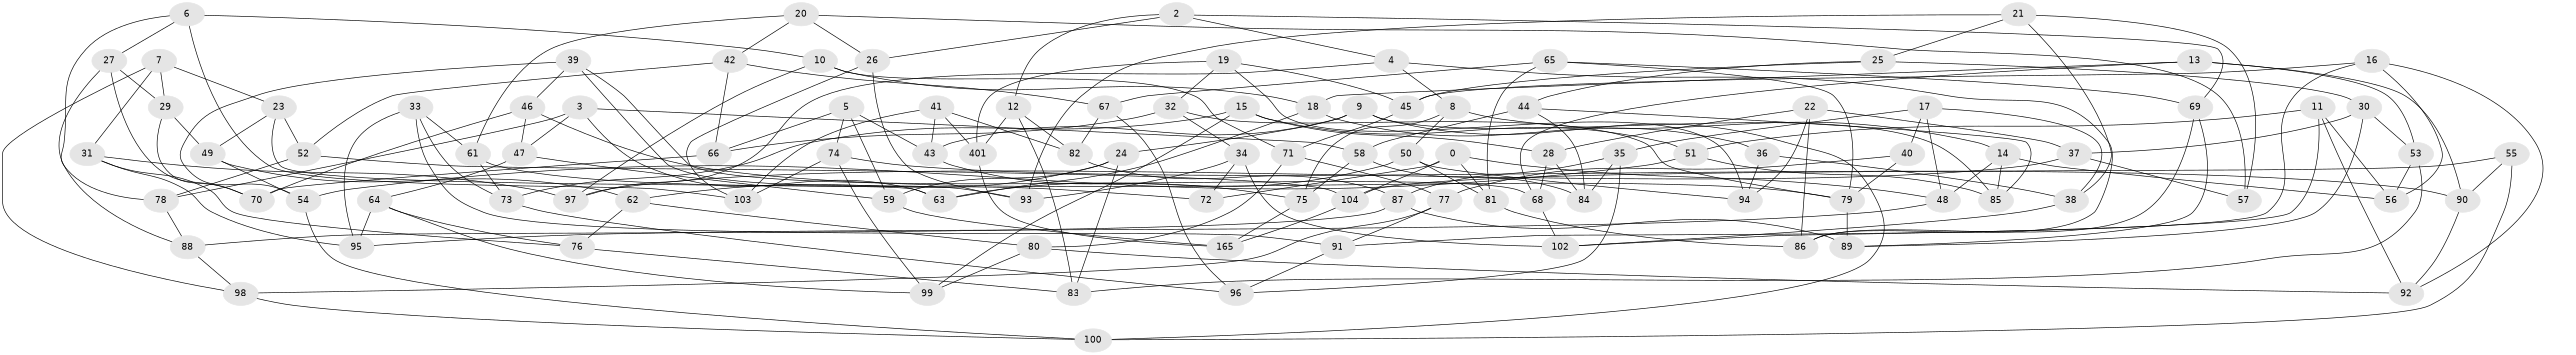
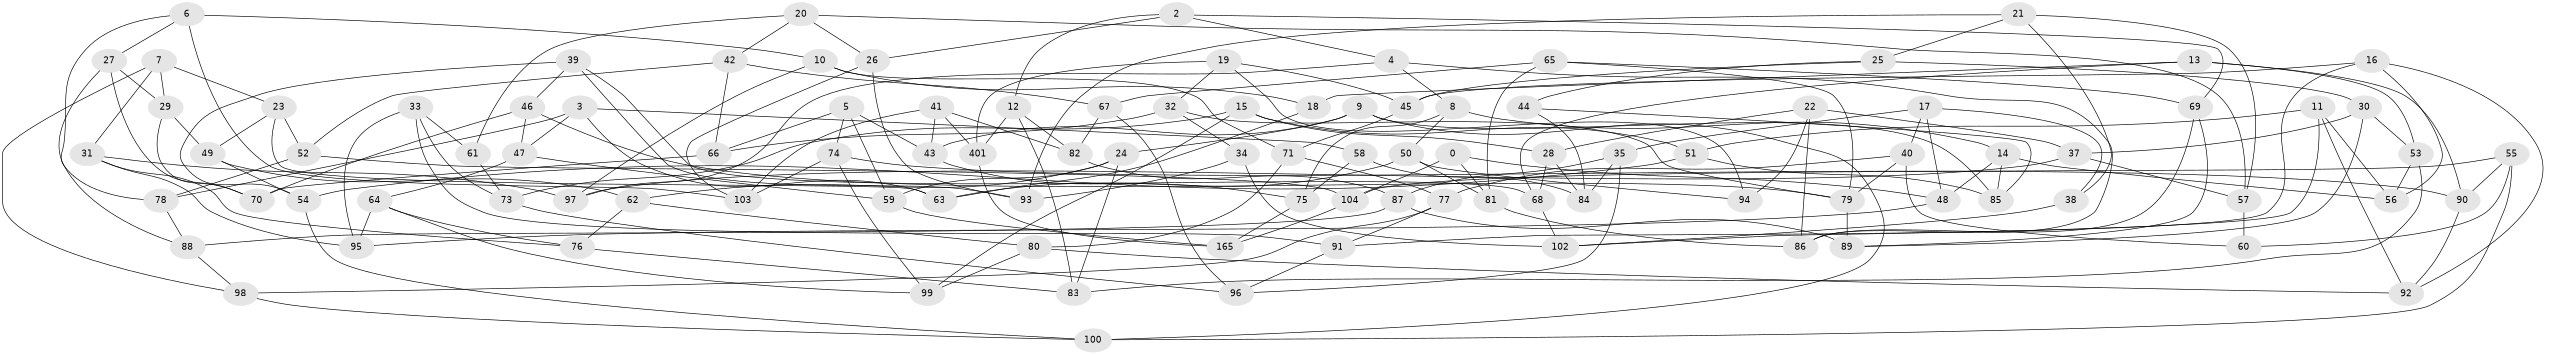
edge "44" -- "58": removed
node "36": removed
node "72": removed
node "60": added
